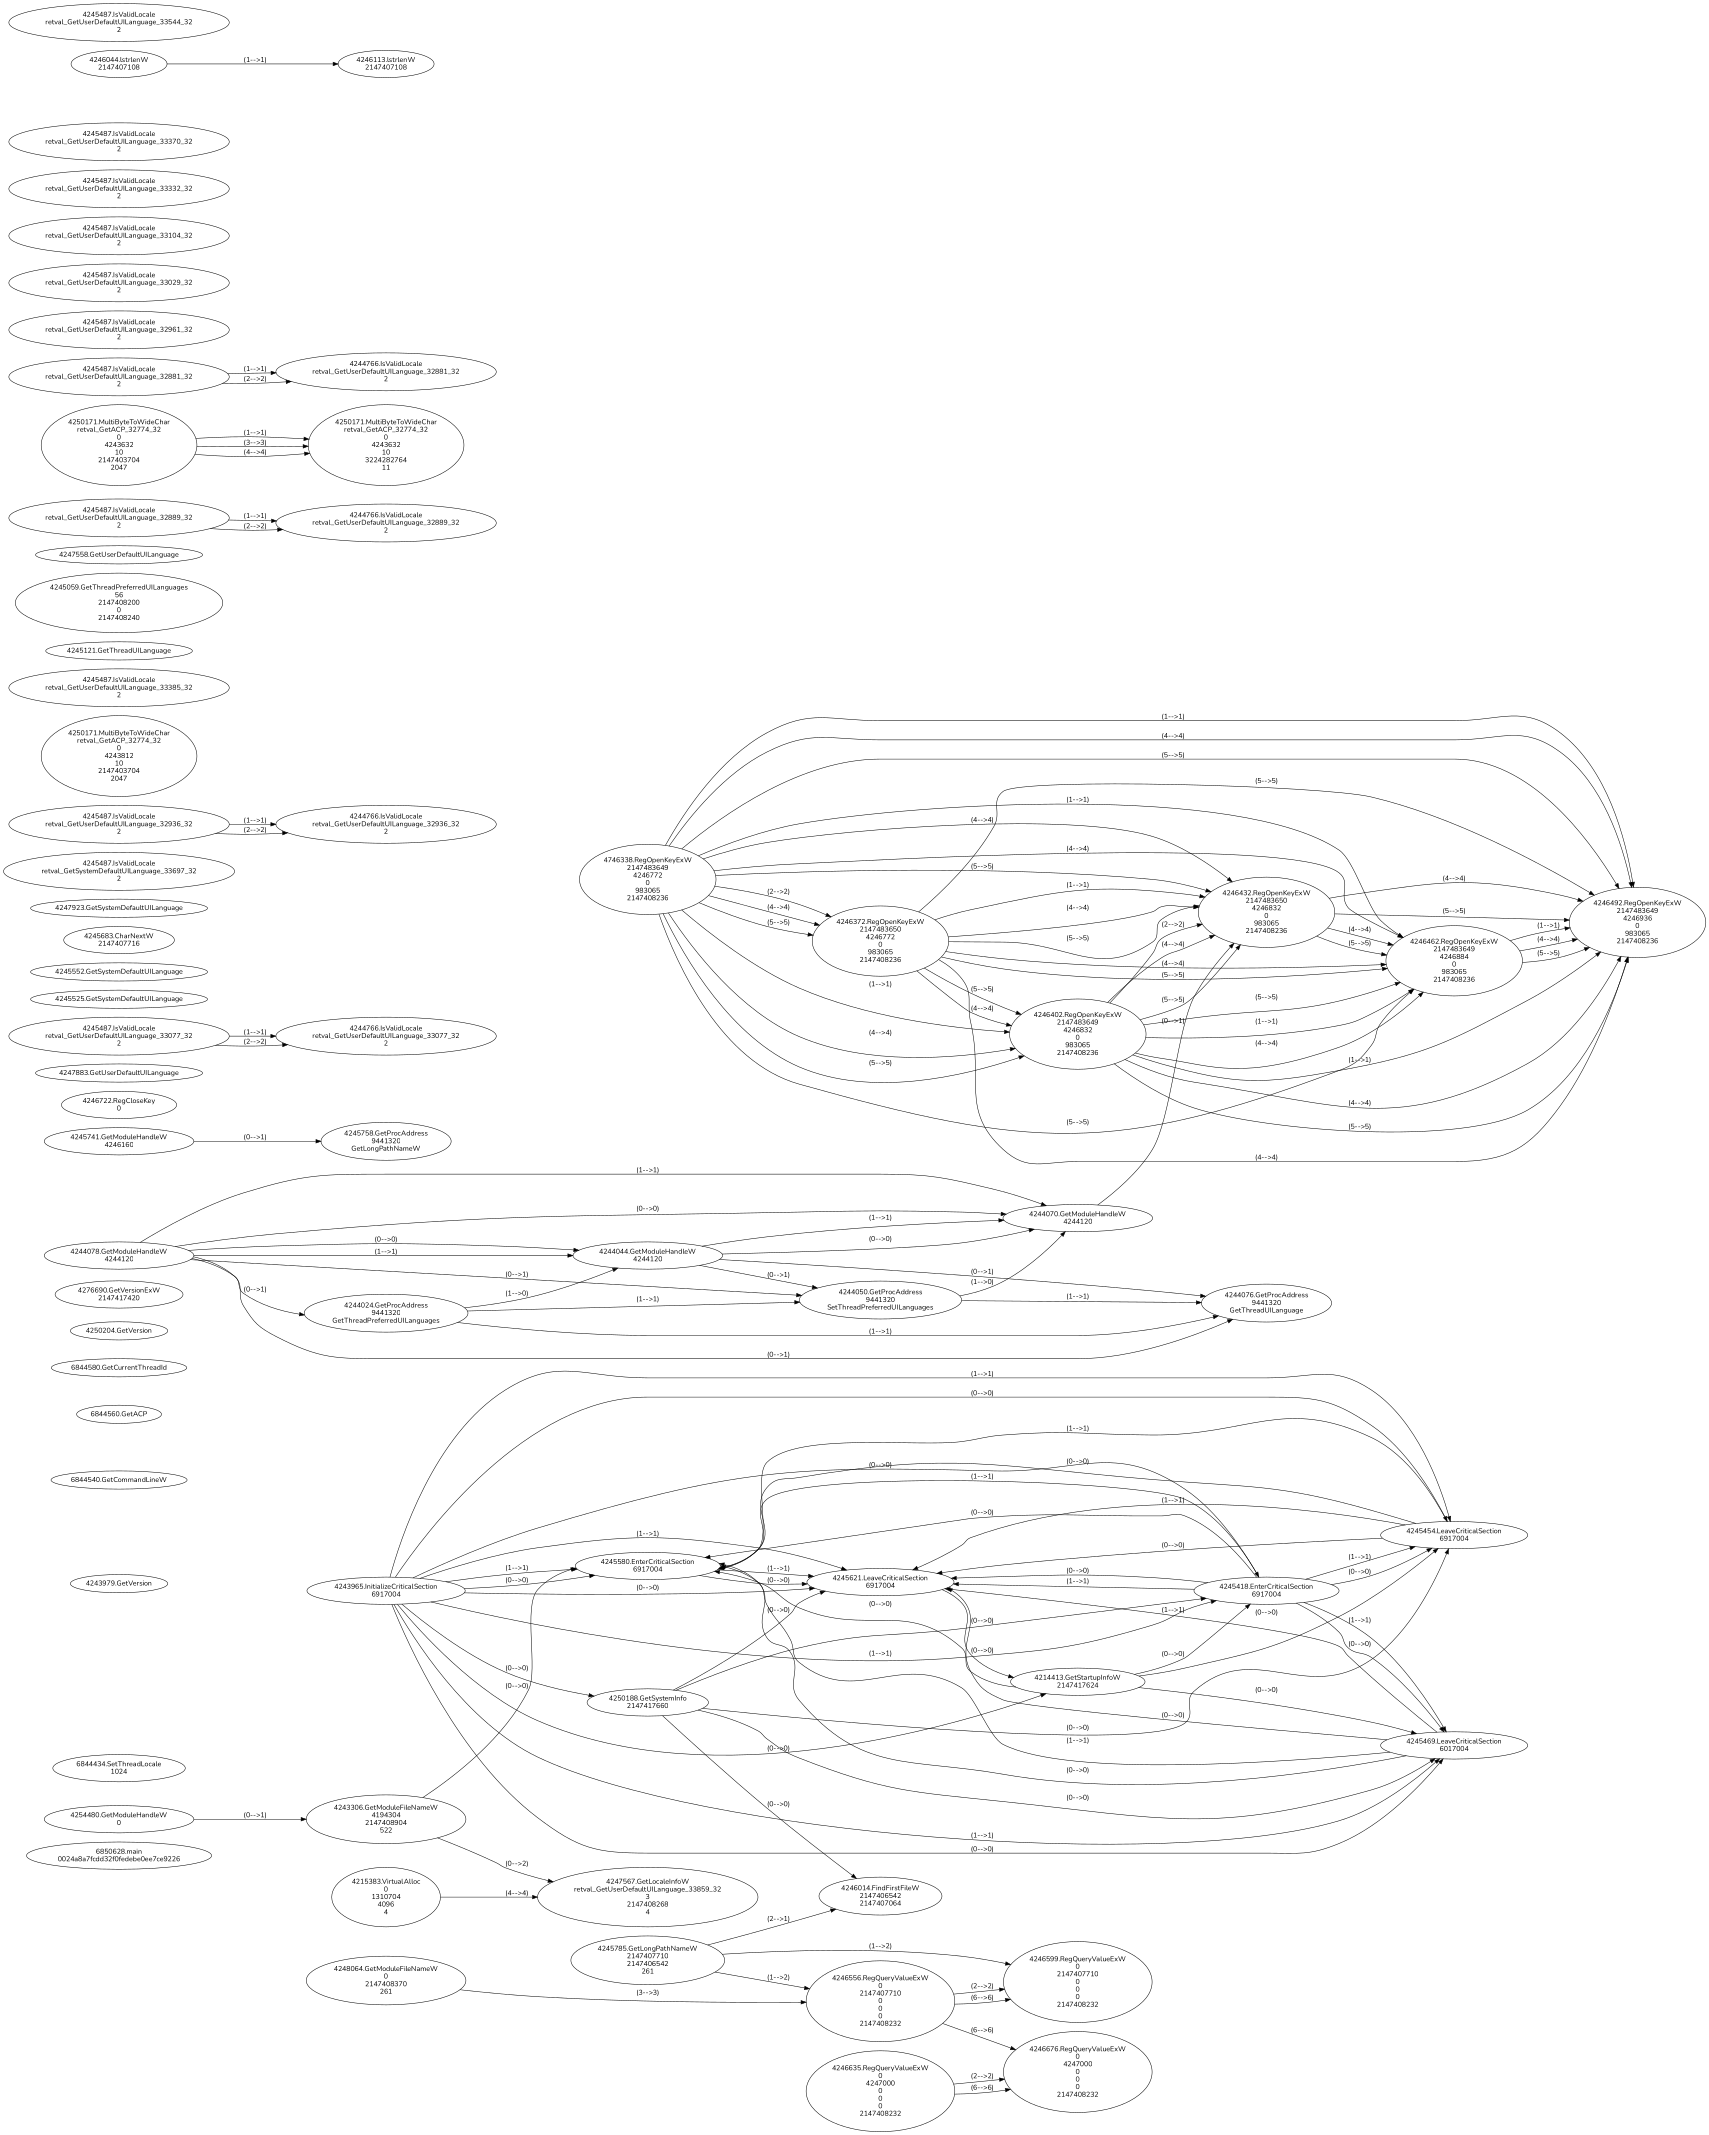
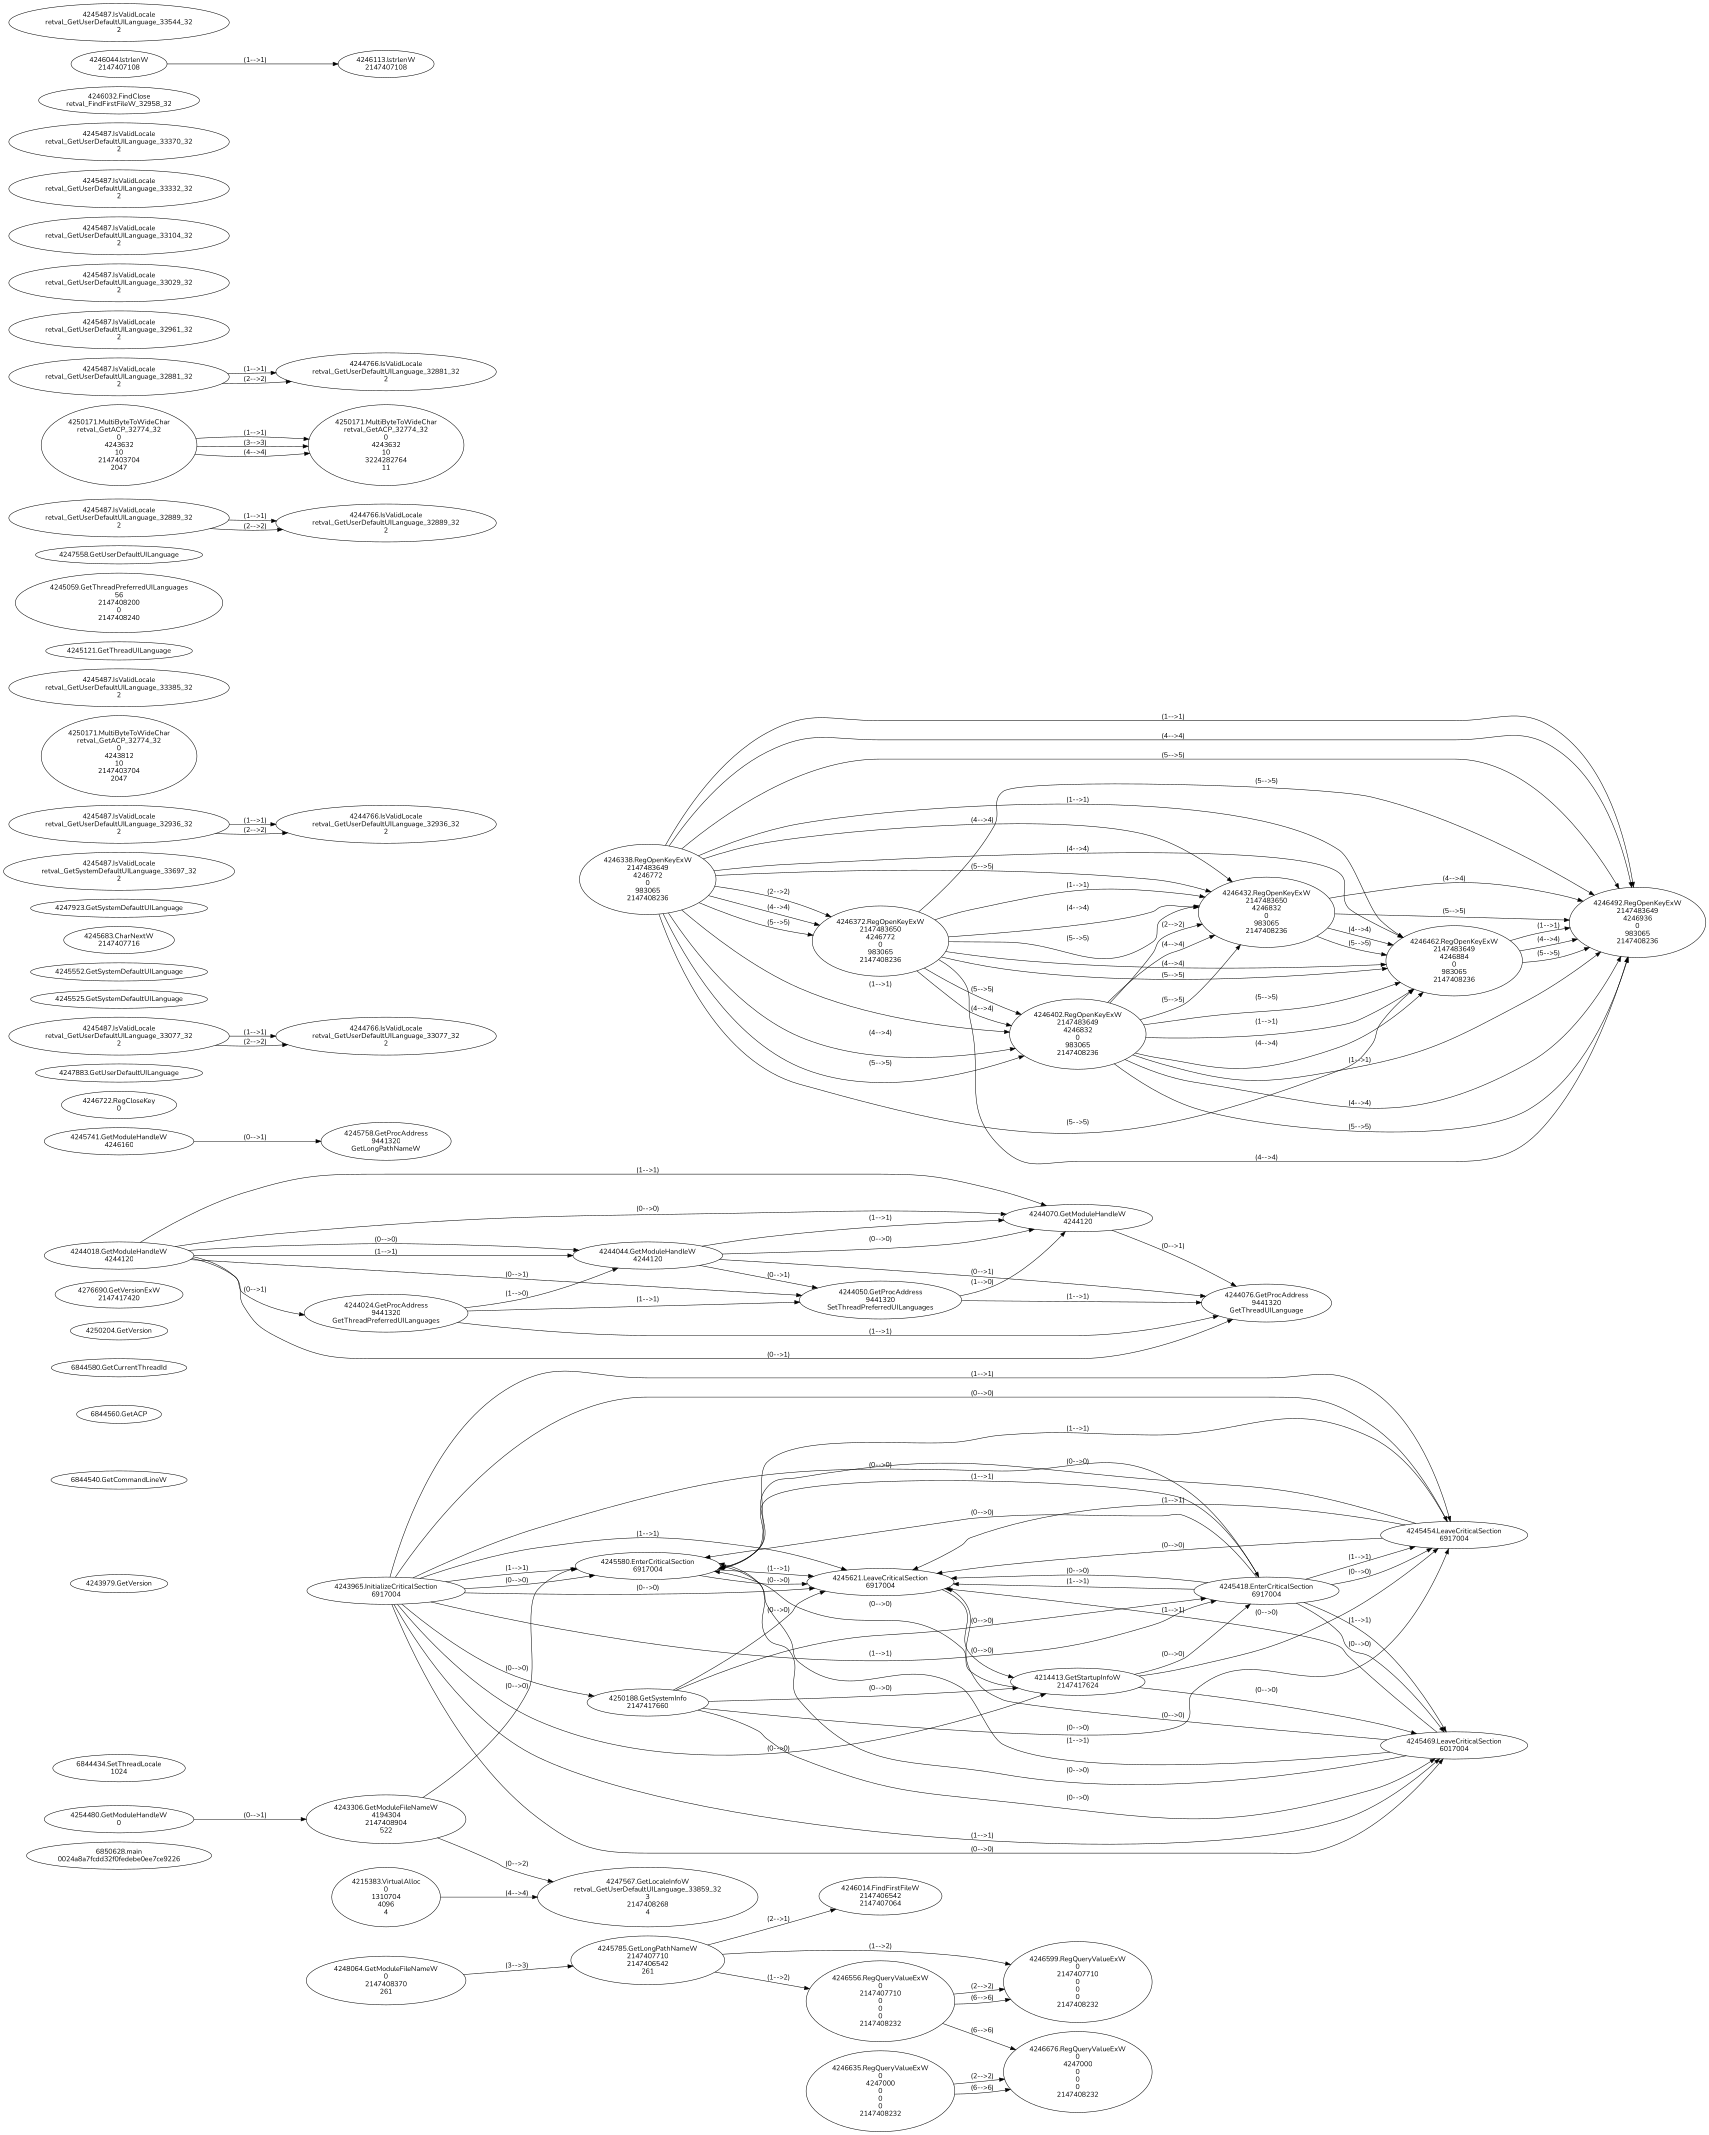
node "4246032.FindClose retval_FindFirstFileW_32958_32": added
node "4746338.RegOpenKeyExW 2147483649 4246772 0 983065 2147408236": label "4746338.RegOpenKeyExW 2147483649 4246772 0 983065 2147408236" -> "4246338.RegOpenKeyExW 2147483649 4246772 0 983065 2147408236"
edge "4244070.GetModuleHandleW 4244120" -> "4246432.RegOpenKeyExW 2147483650 4246832 0 983065 2147408236": now "4244070.GetModuleHandleW 4244120" -> "4244076.GetProcAddress 9441320 GetThreadUILanguage"
node "4244078.GetModuleHandleW 4244120": label "4244078.GetModuleHandleW 4244120" -> "4244018.GetModuleHandleW 4244120"
edge "4250188.GetSystemInfo 2147417660" -> "4246014.FindFirstFileW 2147406542 2147407064": now "4250188.GetSystemInfo 2147417660" -> "4214413.GetStartupInfoW 2147417624"
edge "4248064.GetModuleFileNameW 0 2147408370 261" -> "4246556.RegQueryValueExW 0 2147407710 0 0 0 2147408232": now "4248064.GetModuleFileNameW 0 2147408370 261" -> "4245785.GetLongPathNameW 2147407710 2147406542 261"
